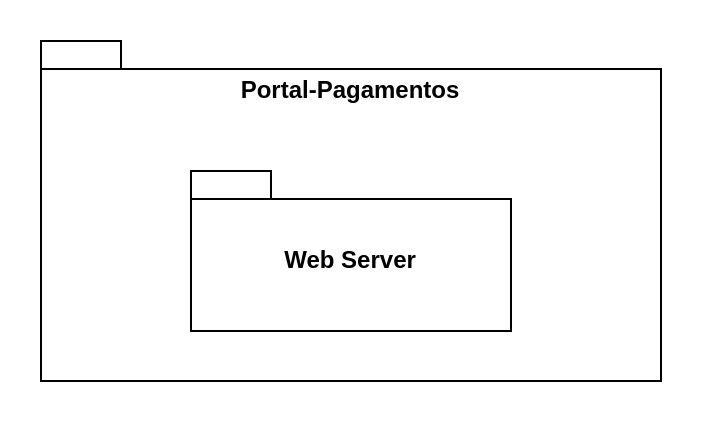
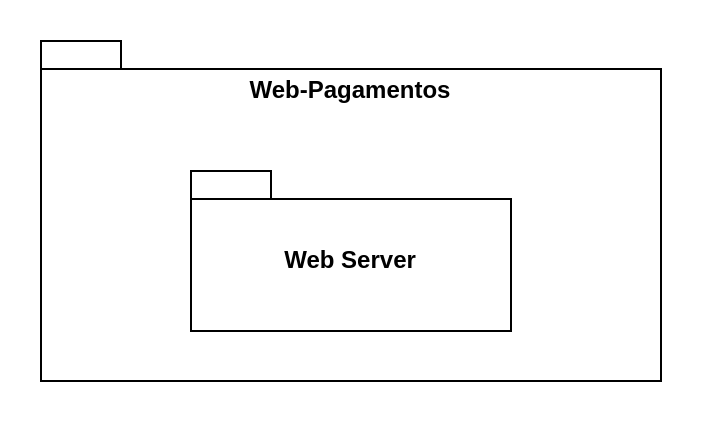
node "Portal-Pagamentos": label "Portal-Pagamentos" -> "Web-Pagamentos"
